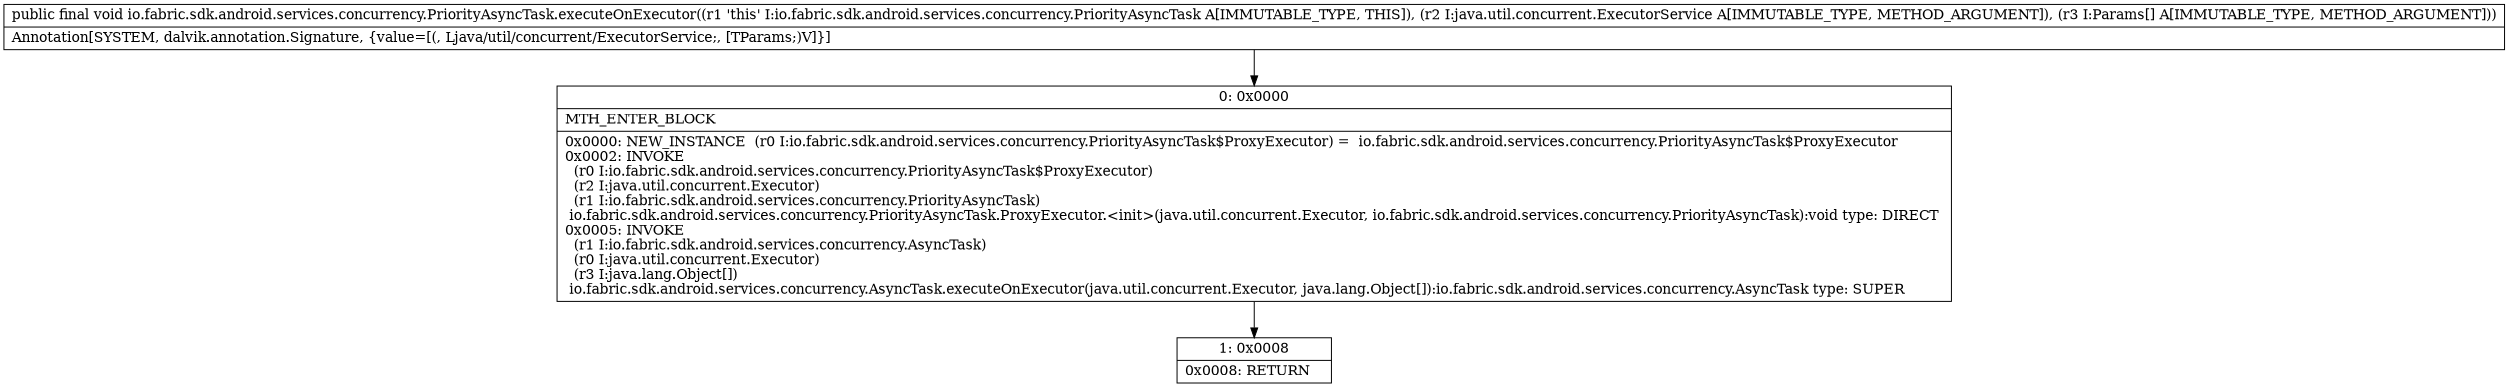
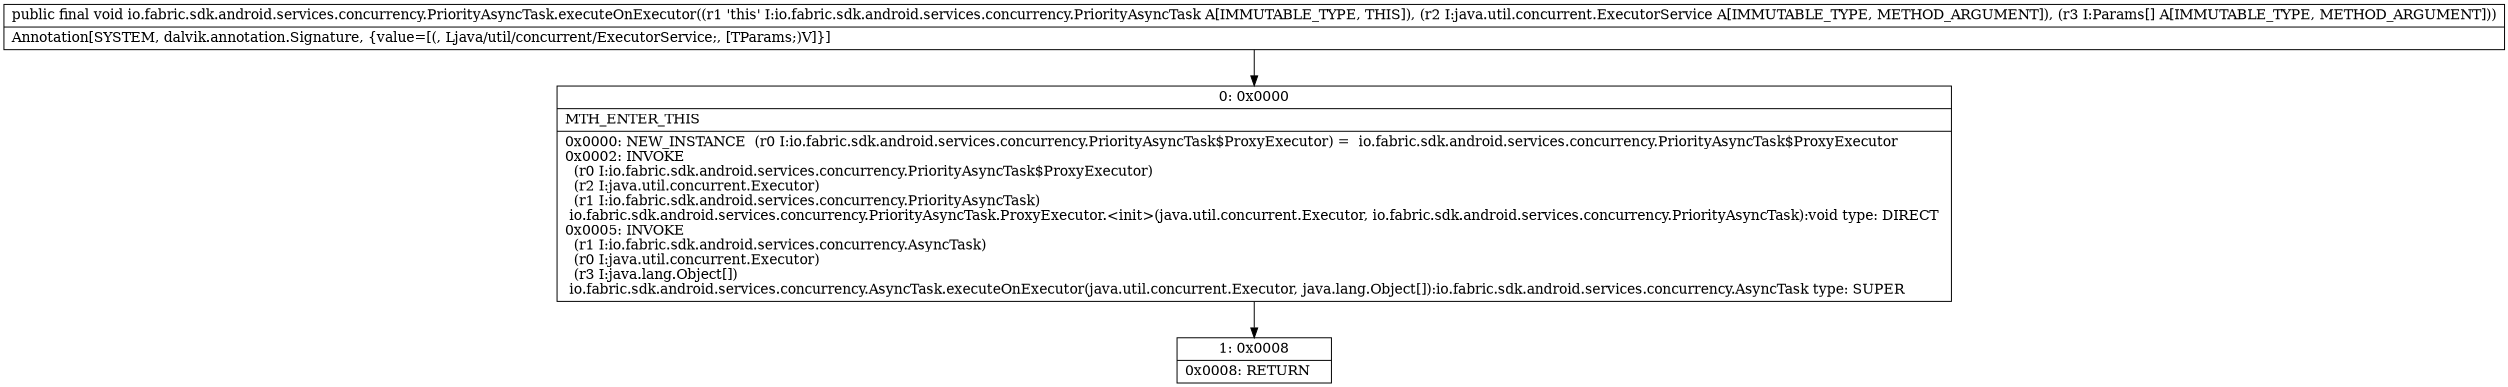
node "0: 0x0000": text "MTH_ENTER_BLOCK" -> "MTH_ENTER_THIS"
